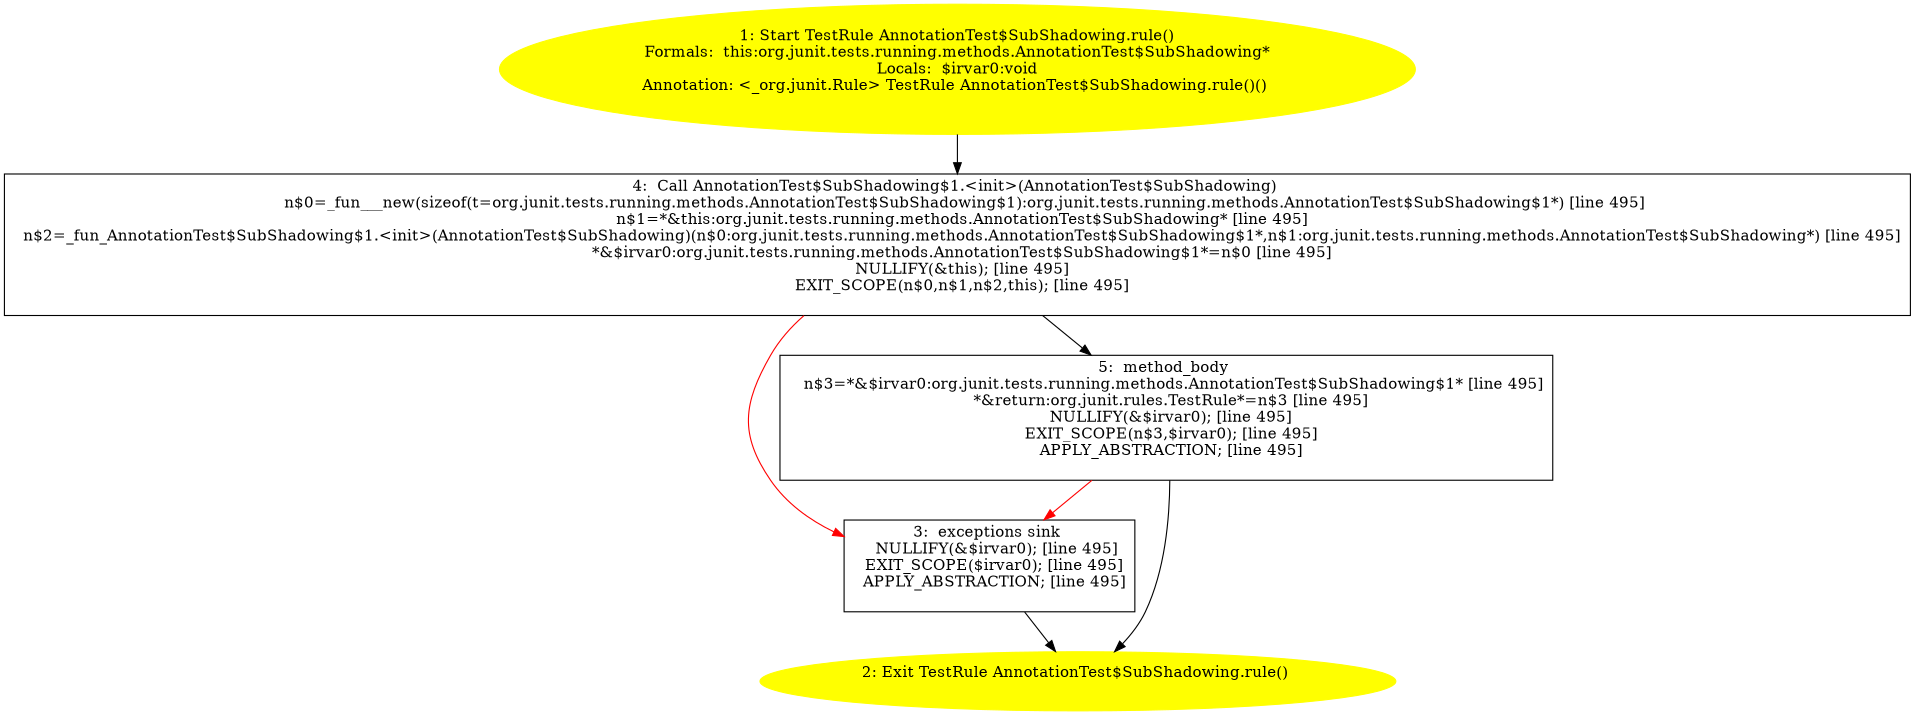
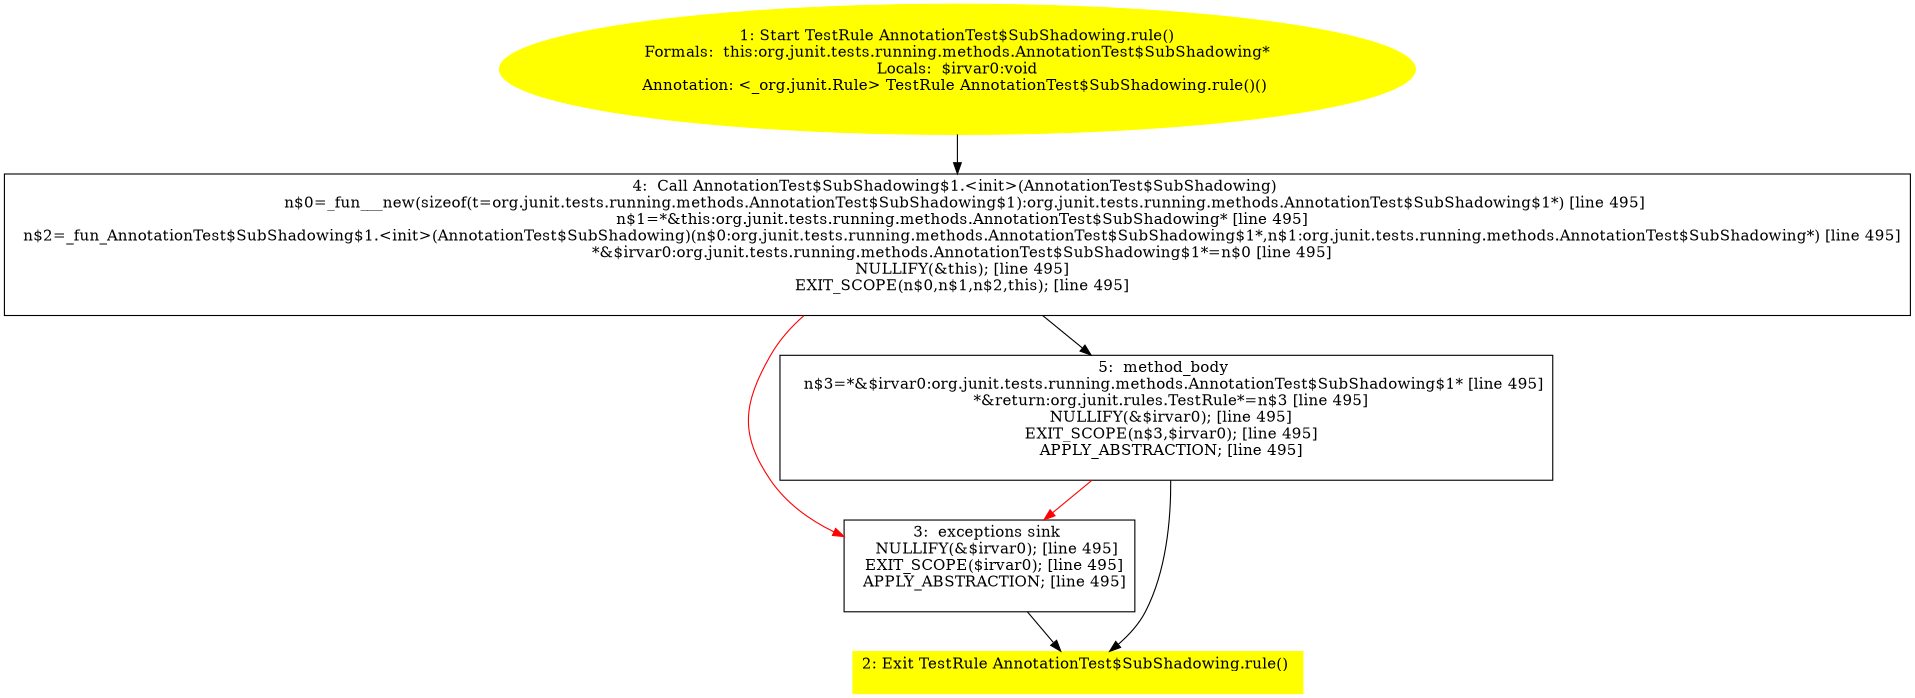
node "2: Exit TestRule AnnotationTest$SubShadowing.rule()": shape ellipse -> box
